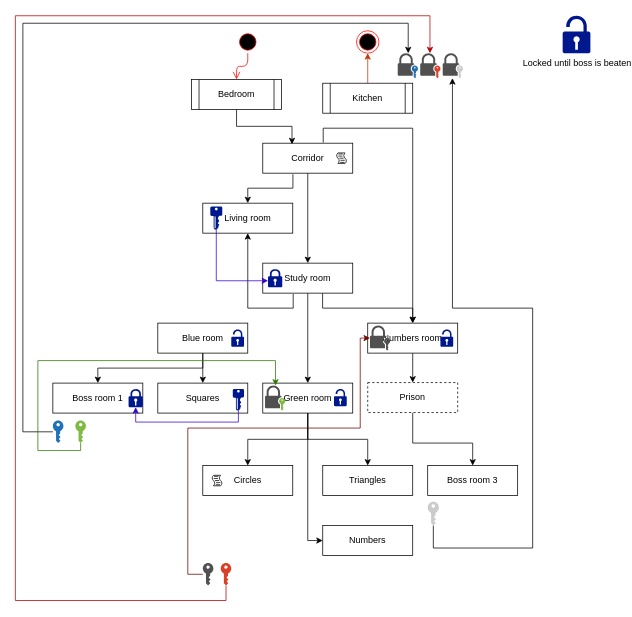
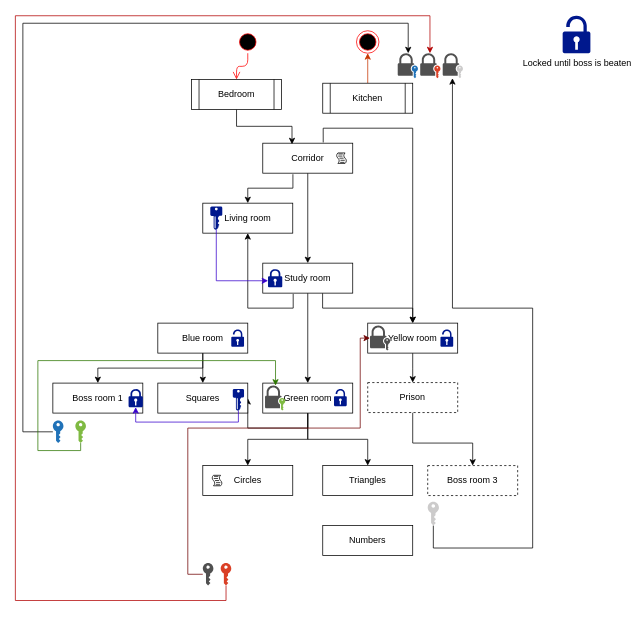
node "Numbers room": label "Numbers room" -> "Yellow room"
node "Boss room 3": style solid -> dashed
edge "Green room" -> "Numbers": now "Green room" -> "Squares"
